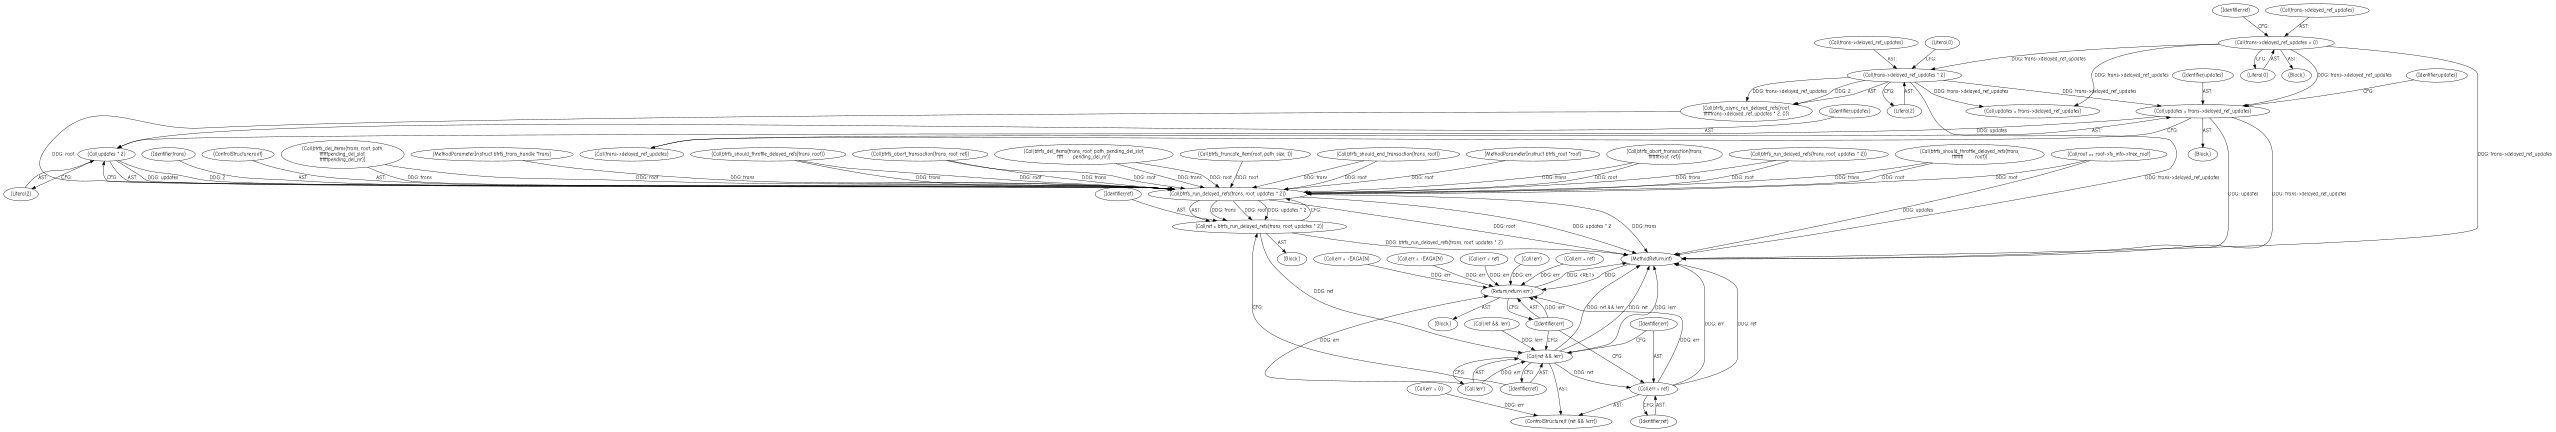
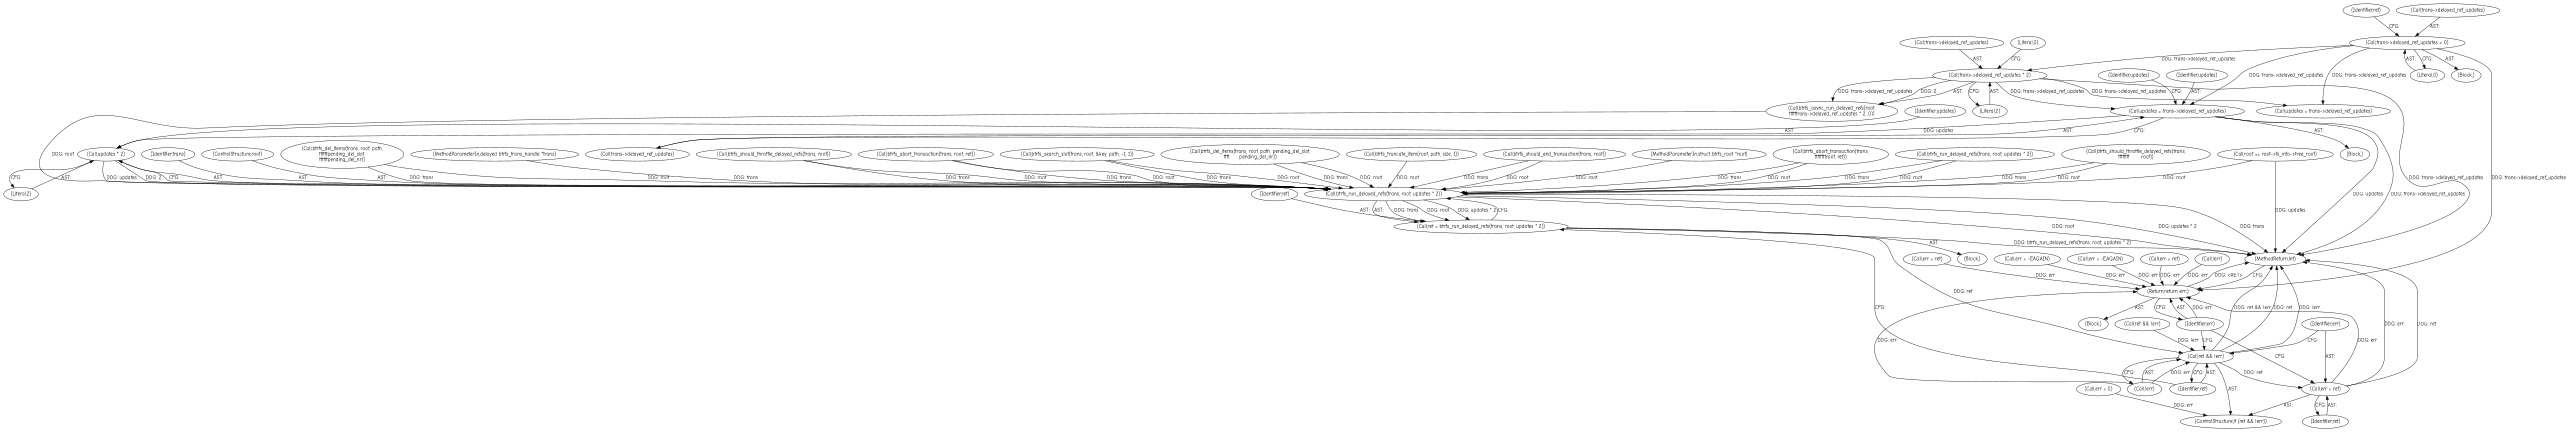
node "(MethodParameterIn,struct btrfs_trans_handle *trans)": label "(MethodParameterIn,struct btrfs_trans_handle *trans)" -> "(MethodParameterIn,delayed btrfs_trans_handle *trans)"
node "(Call,btrfs_search_slot(trans, root, &key, path, -1, 1))": added
edge "(Call,trans->delayed_ref_updates = 0)" -> "(MethodReturn,int)": now "(Call,trans->delayed_ref_updates = 0)" -> "(Return,return err;)"
edge "(MethodReturn,int)" -> "(Return,return err;)": label "DDG: " -> "CFG: "
